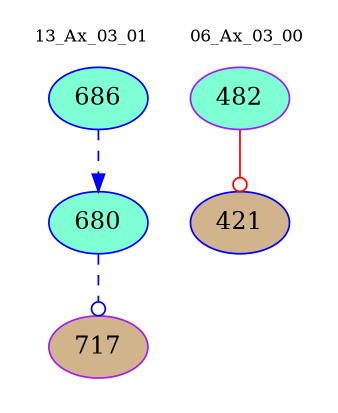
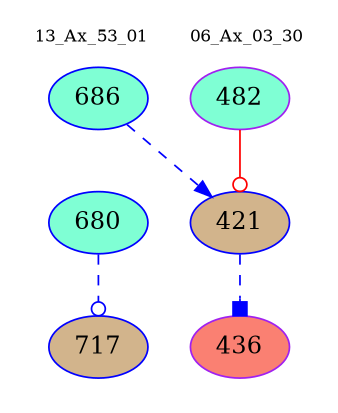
cluster "13_Ax_03_01": label "13_Ax_03_01" -> "13_Ax_53_01"
cluster "06_Ax_03_00": label "06_Ax_03_00" -> "06_Ax_03_30"
edge "686" -> "680": now "686" -> "421"
node "717": color purple -> blue
node "436": added
